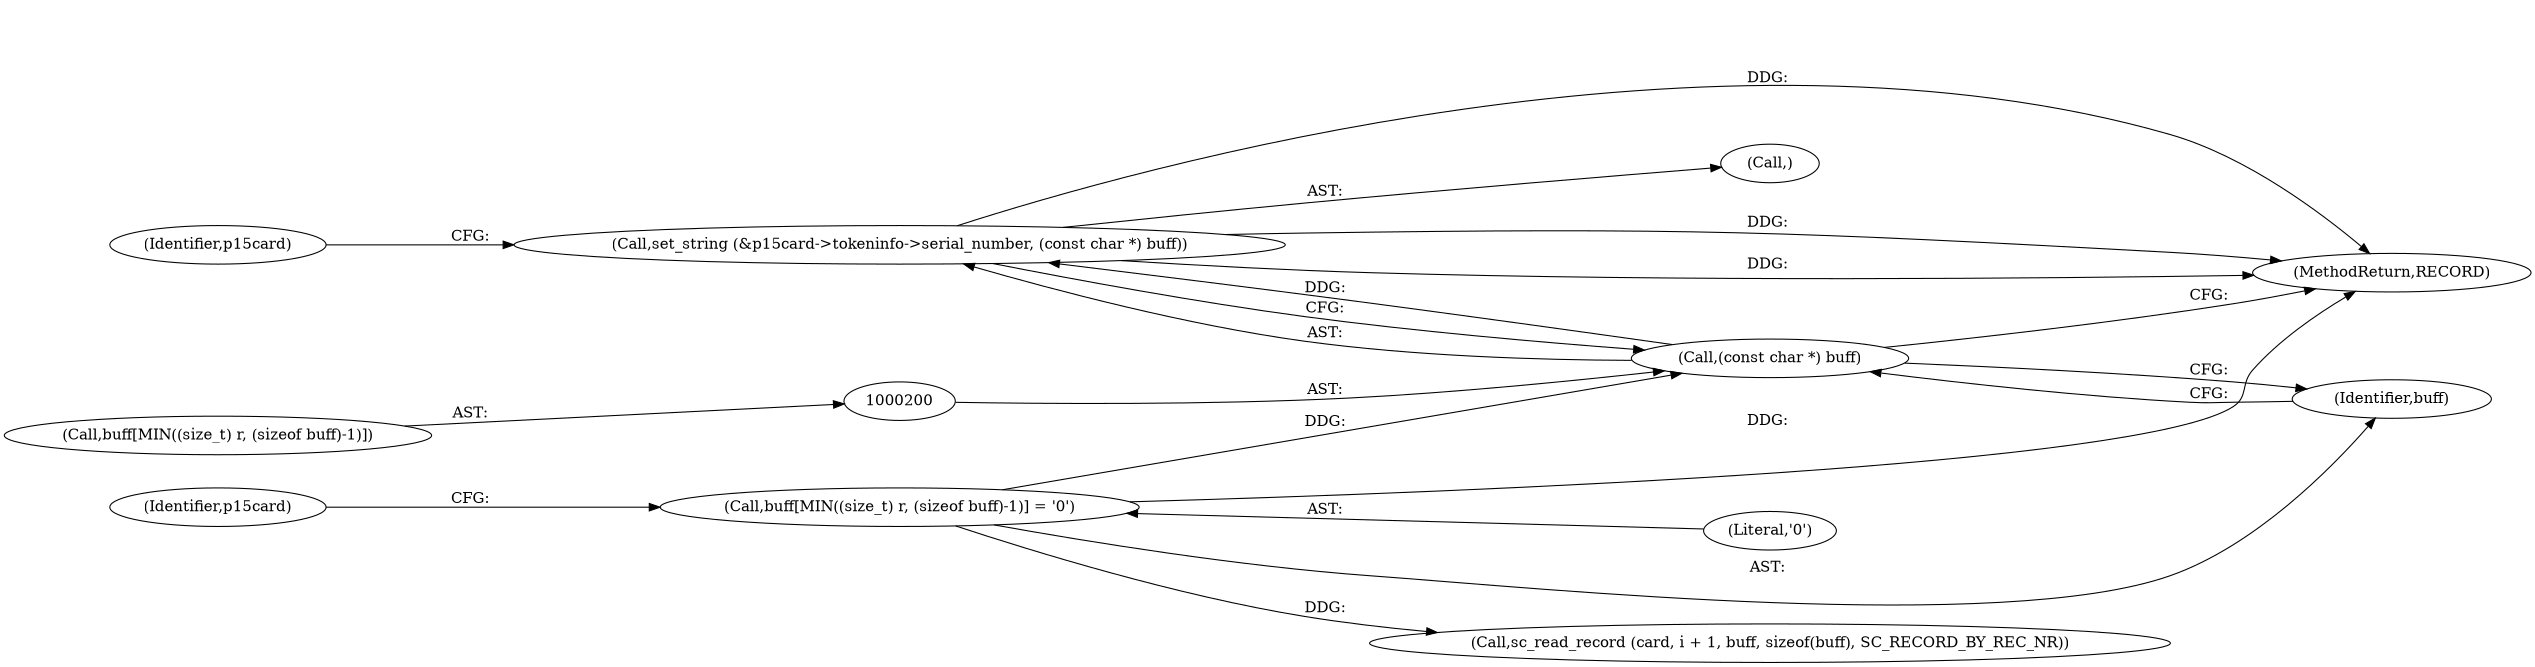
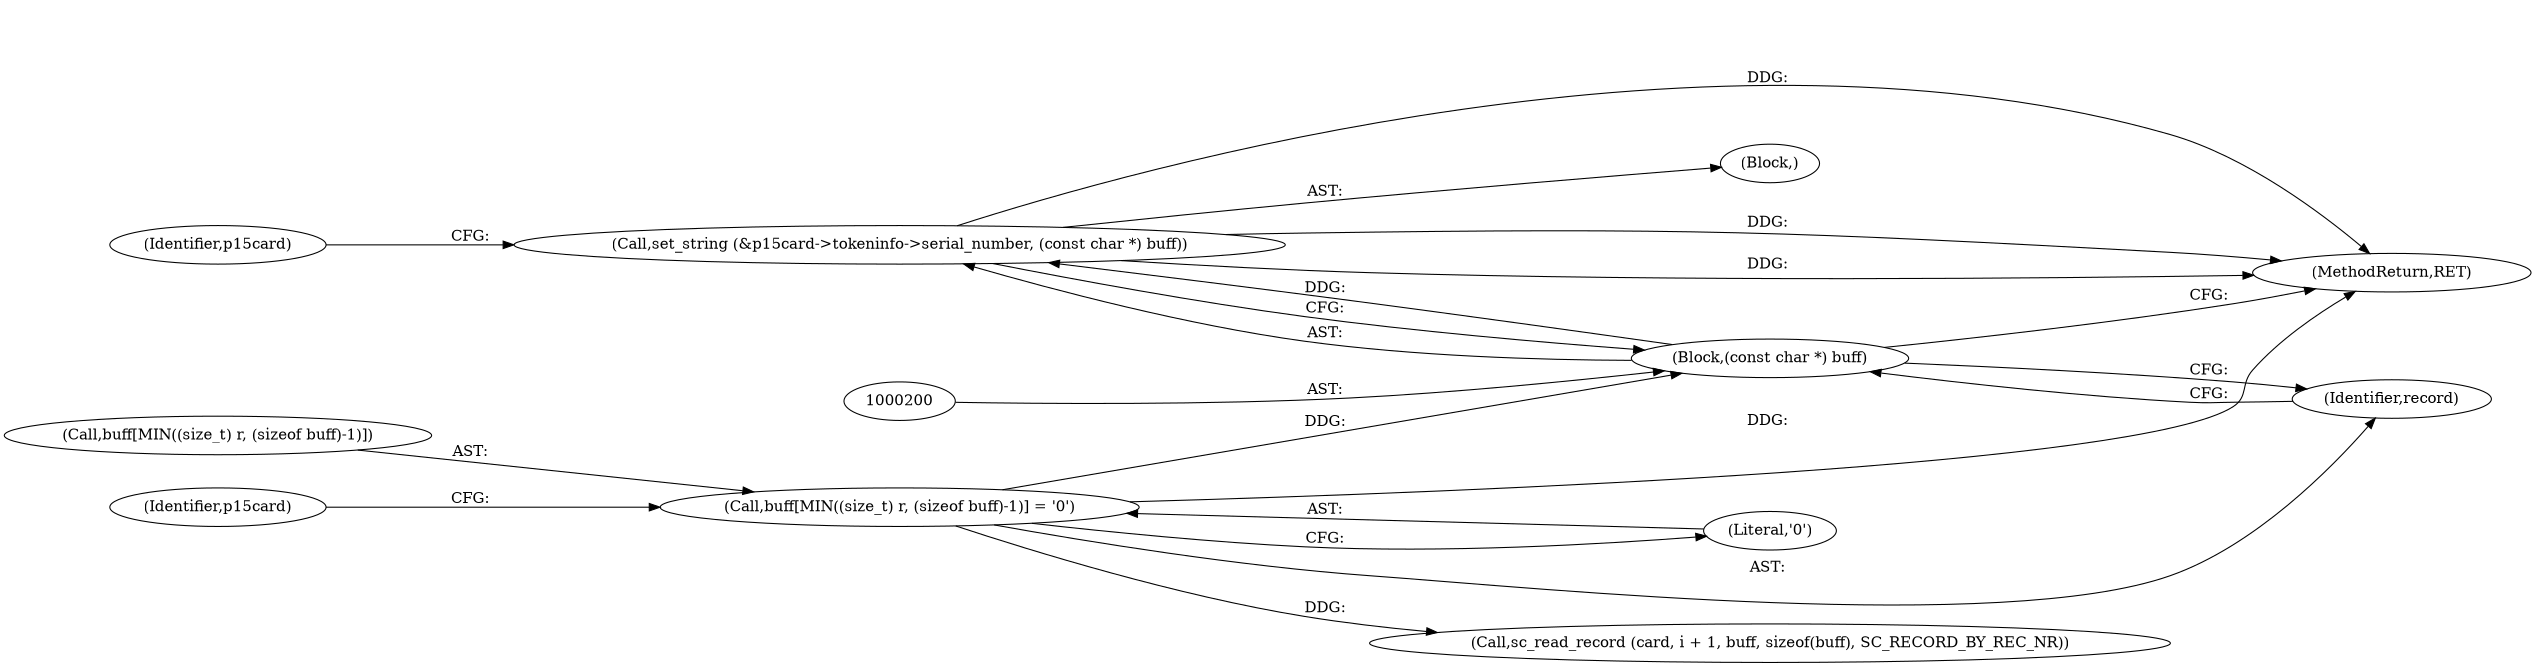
node "(Call,)": label "(Call,)" -> "(Block,)"
node "(MethodReturn,RECORD)": label "(MethodReturn,RECORD)" -> "(MethodReturn,RET)"
node "(Call,(const char *) buff)": label "(Call,(const char *) buff)" -> "(Block,(const char *) buff)"
node "(Identifier,buff)": label "(Identifier,buff)" -> "(Identifier,record)"
edge "(Call,buff[MIN((size_t) r, (sizeof buff)-1)])" -> "1000200": now "(Call,buff[MIN((size_t) r, (sizeof buff)-1)])" -> "(Call,buff[MIN((size_t) r, (sizeof buff)-1)] = '0')"
edge "(Call,buff[MIN((size_t) r, (sizeof buff)-1)] = '0')" -> "(Literal,'0')": added, label "CFG:"
